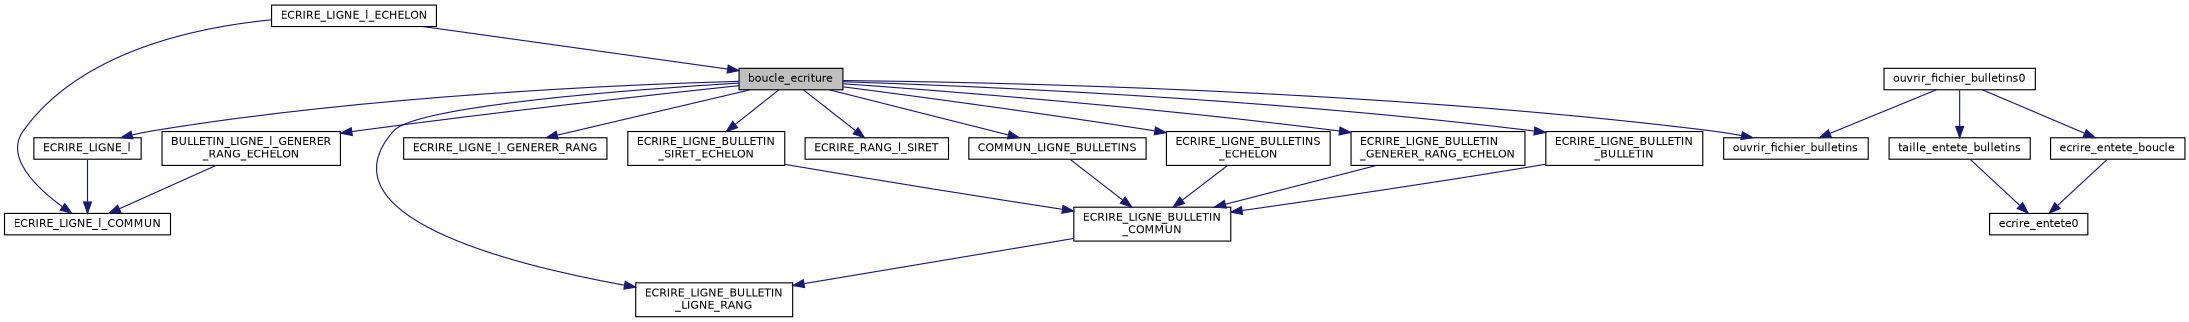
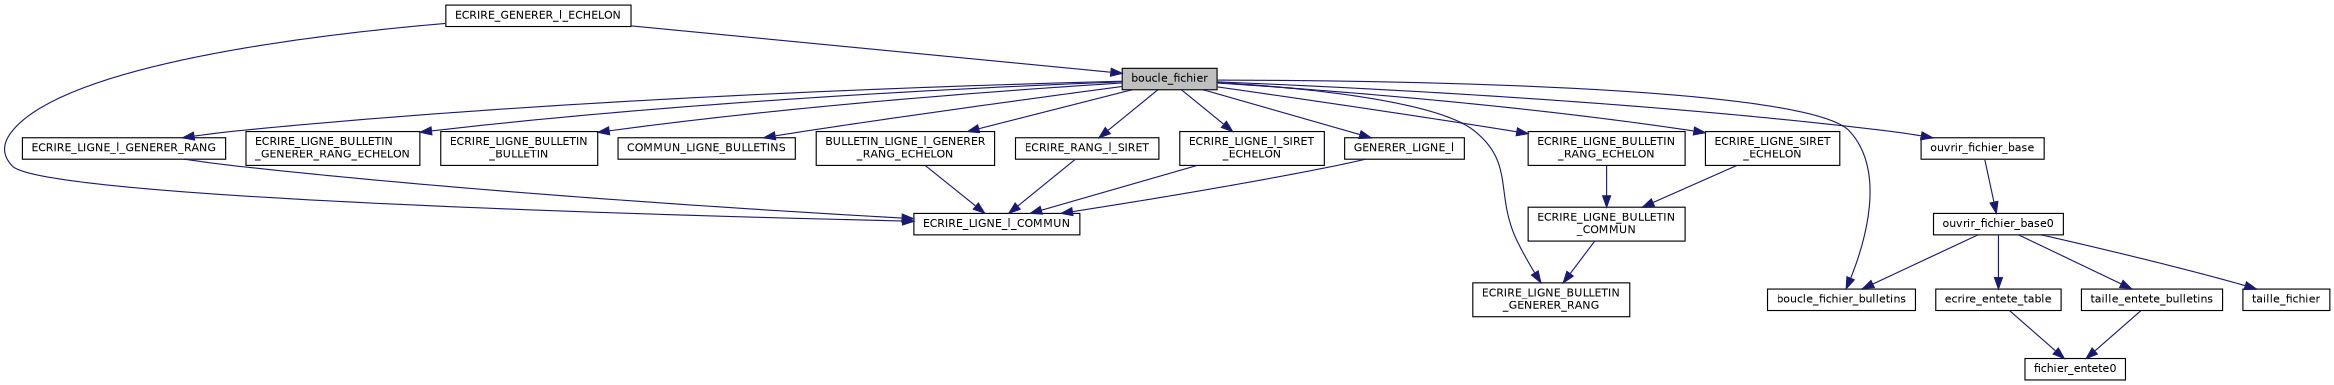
node "ECRIRE_LIGNE_l_ECHELON": label "ECRIRE_LIGNE_l_ECHELON" -> "ECRIRE_GENERER_l_ECHELON"
node "boucle_ecriture": label "boucle_ecriture" -> "boucle_fichier"
node "ouvrir_fichier_bulletins0": label "ouvrir_fichier_bulletins0" -> "ouvrir_fichier_base0"
node "ECRIRE_LIGNE_l": label "ECRIRE_LIGNE_l" -> "GENERER_LIGNE_l"
node "ECRIRE_LIGNE_BULLETIN _SIRET_ECHELON": label "ECRIRE_LIGNE_BULLETIN _SIRET_ECHELON" -> "ECRIRE_LIGNE_BULLETIN _RANG_ECHELON"
node "ECRIRE_LIGNE_BULLETINS _ECHELON": label "ECRIRE_LIGNE_BULLETINS _ECHELON" -> "ECRIRE_LIGNE_SIRET _ECHELON"
node "ECRIRE_LIGNE_l_SIRET _ECHELON": added
node "ouvrir_fichier_bulletins": label "ouvrir_fichier_bulletins" -> "boucle_fichier_bulletins"
node "ouvrir_fichier_base": added
node "ecrire_entete_boucle": label "ecrire_entete_boucle" -> "ecrire_entete_table"
edge "COMMUN_LIGNE_BULLETINS" -> "ECRIRE_LIGNE_BULLETIN _COMMUN": removed
edge "ECRIRE_RANG_l_SIRET" -> "ECRIRE_LIGNE_l_COMMUN": added
edge "ECRIRE_LIGNE_BULLETIN _GENERER_RANG_ECHELON" -> "ECRIRE_LIGNE_BULLETIN _COMMUN": removed
edge "ECRIRE_LIGNE_BULLETIN _BULLETIN" -> "ECRIRE_LIGNE_BULLETIN _COMMUN": removed
edge "ECRIRE_LIGNE_l_GENERER_RANG" -> "ECRIRE_LIGNE_l_COMMUN": added
node "ecrire_entete0": label "ecrire_entete0" -> "fichier_entete0"
node "ECRIRE_LIGNE_BULLETIN _LIGNE_RANG": label "ECRIRE_LIGNE_BULLETIN _LIGNE_RANG" -> "ECRIRE_LIGNE_BULLETIN _GENERER_RANG"
node "taille_fichier": added
